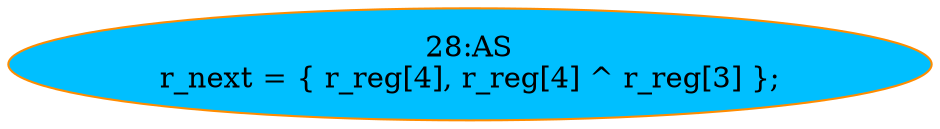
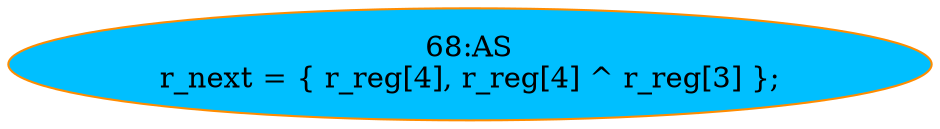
node "28:AS r_next = { r_reg[4], r_reg[4] ^ r_reg[3] };": label "28:AS r_next = { r_reg[4], r_reg[4] ^ r_reg[3] };" -> "68:AS r_next = { r_reg[4], r_reg[4] ^ r_reg[3] };"
